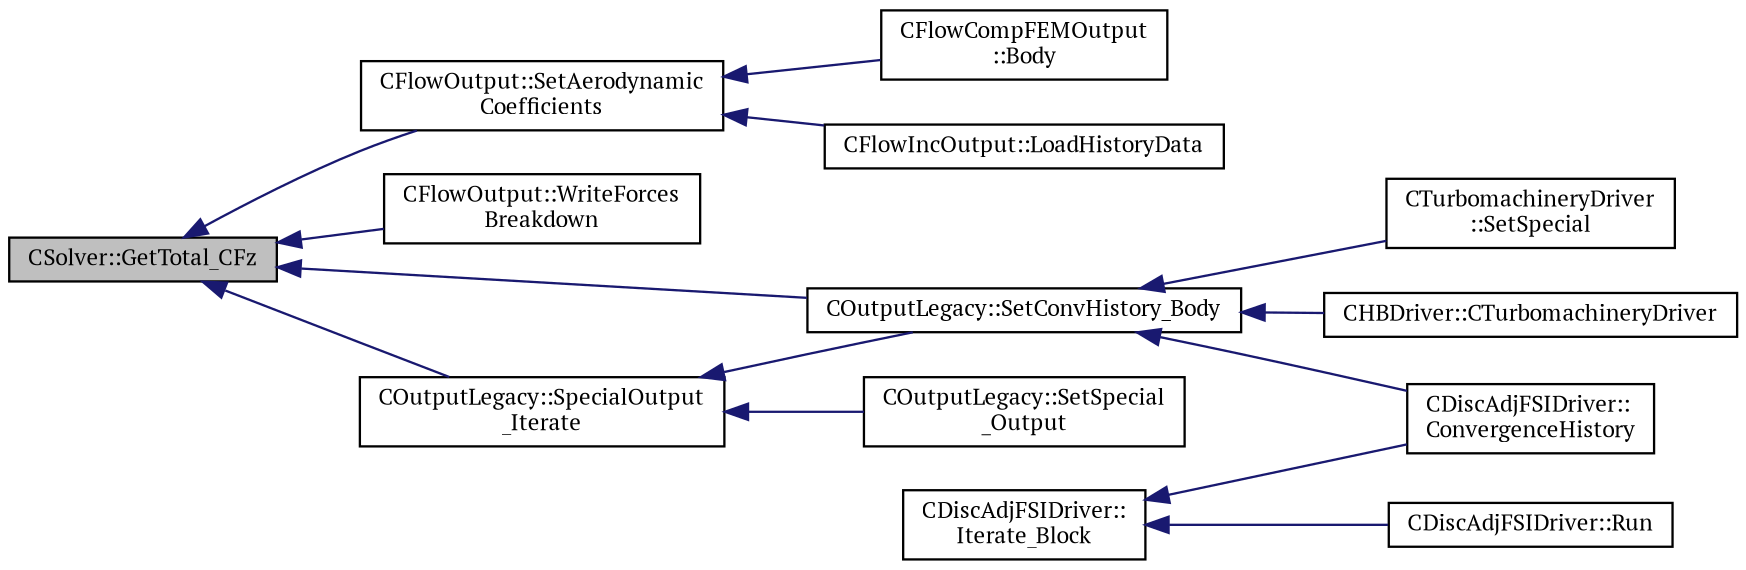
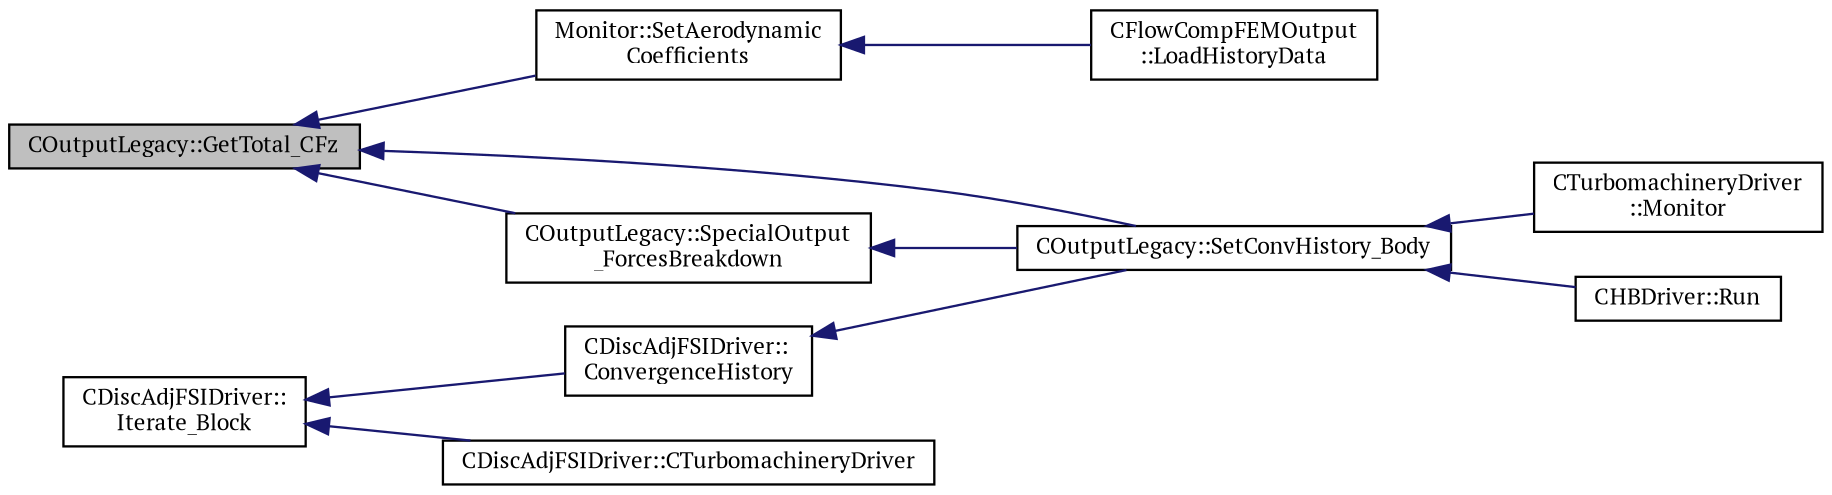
node "CFlowCompFEMOutput ::Body": label "CFlowCompFEMOutput ::Body" -> "CFlowCompFEMOutput ::LoadHistoryData"
node "CFlowOutput::SetAerodynamic Coefficients": label "CFlowOutput::SetAerodynamic Coefficients" -> "Monitor::SetAerodynamic Coefficients"
node "CFlowIncOutput::LoadHistoryData": removed
node "CFlowOutput::WriteForces Breakdown": removed
node "CTurbomachineryDriver ::SetSpecial": label "CTurbomachineryDriver ::SetSpecial" -> "CTurbomachineryDriver ::Monitor"
node "CSolver::GetTotal_CFz": label "CSolver::GetTotal_CFz" -> "COutputLegacy::GetTotal_CFz"
node "CHBDriver::CTurbomachineryDriver": label "CHBDriver::CTurbomachineryDriver" -> "CHBDriver::Run"
edge "CDiscAdjFSIDriver:: ConvergenceHistory" -> "COutputLegacy::SetConvHistory_Body": reversed
node "COutputLegacy::SpecialOutput _Iterate": label "COutputLegacy::SpecialOutput _Iterate" -> "COutputLegacy::SpecialOutput _ForcesBreakdown"
node "COutputLegacy::SetSpecial _Output": removed
node "CDiscAdjFSIDriver::Run": label "CDiscAdjFSIDriver::Run" -> "CDiscAdjFSIDriver::CTurbomachineryDriver"
